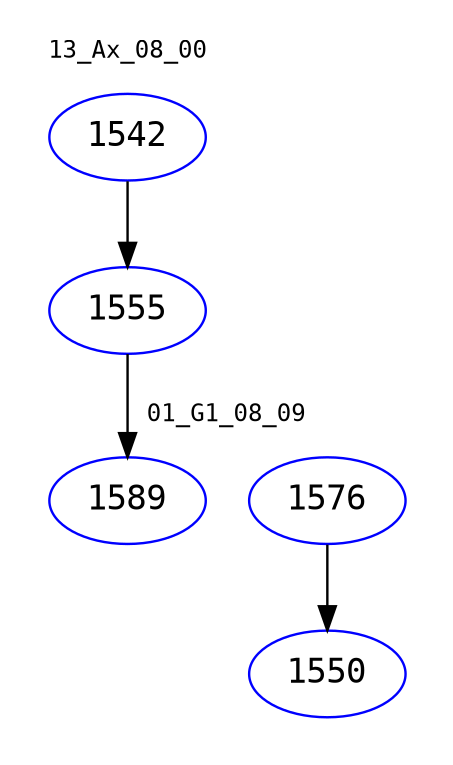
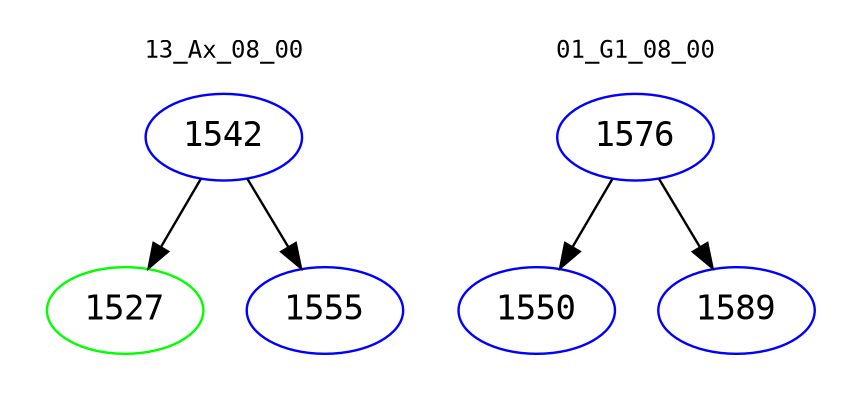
node "1527": added
edge "1555" -> "1589": now "1576" -> "1589"
cluster "01_G1_08_09": label "01_G1_08_09" -> "01_G1_08_00"
